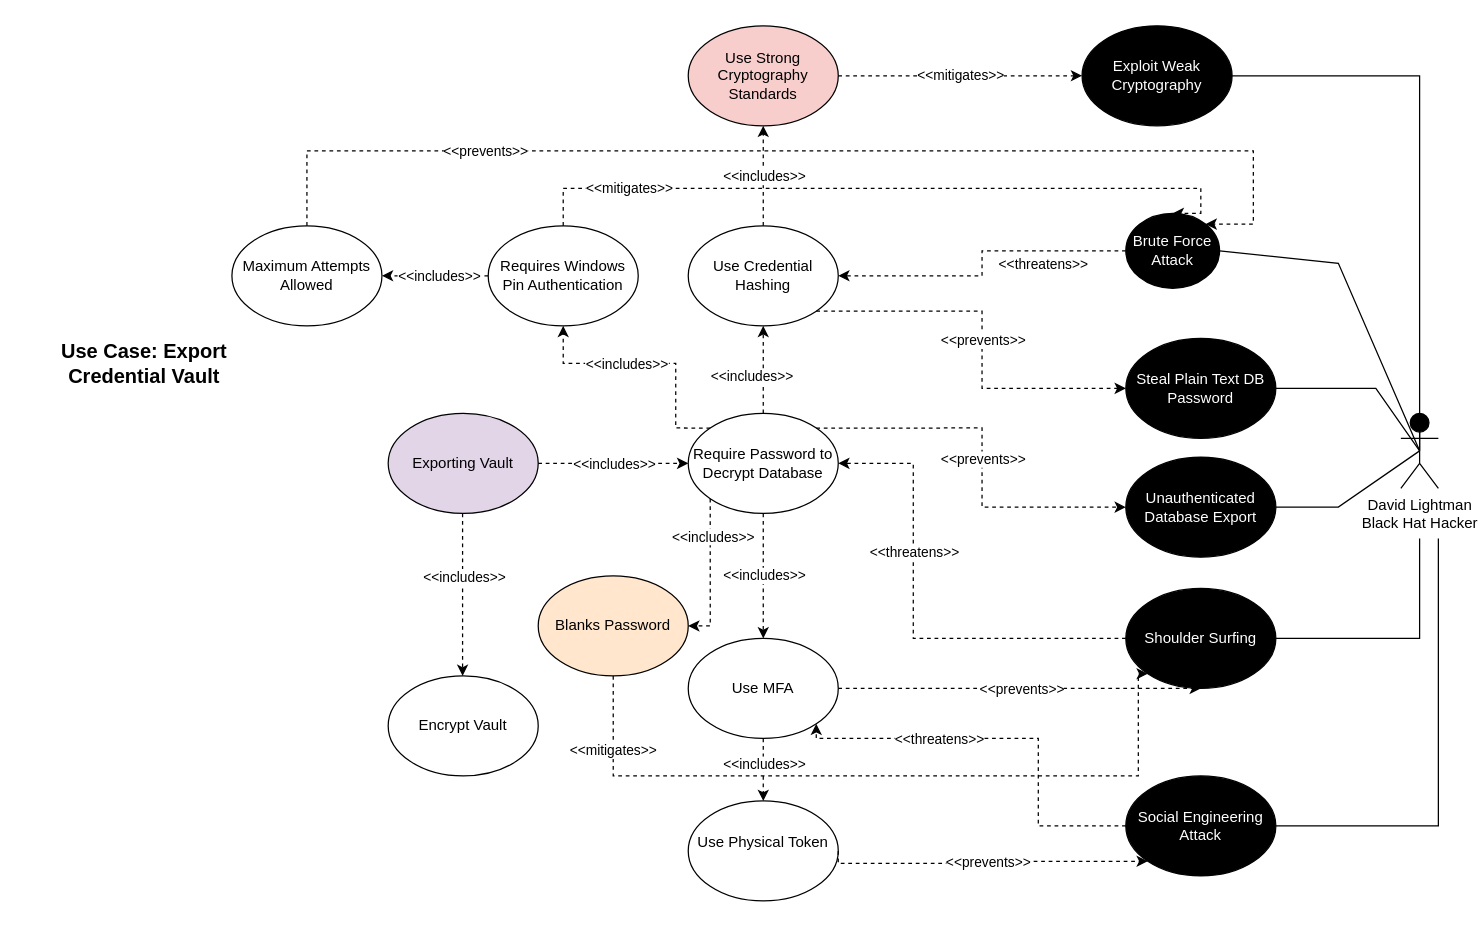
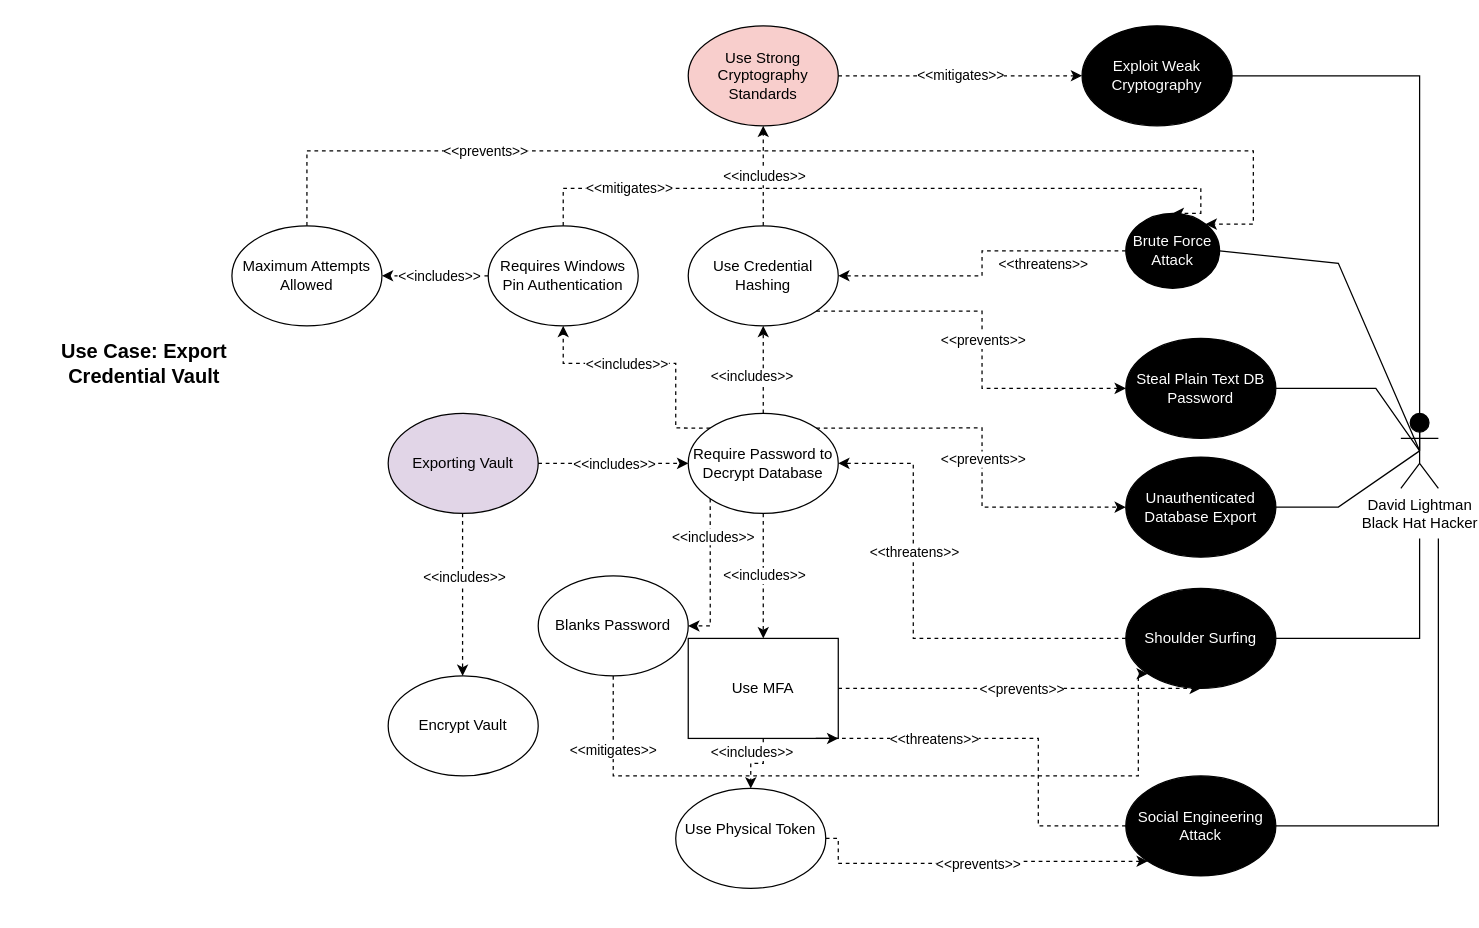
node "Blanks Password": fillcolor #ffe6cc -> #ffffff
node "Use MFA": shape ellipse -> rectangle
node "Use Physical Token": moved (763, 851) -> (751, 838)
